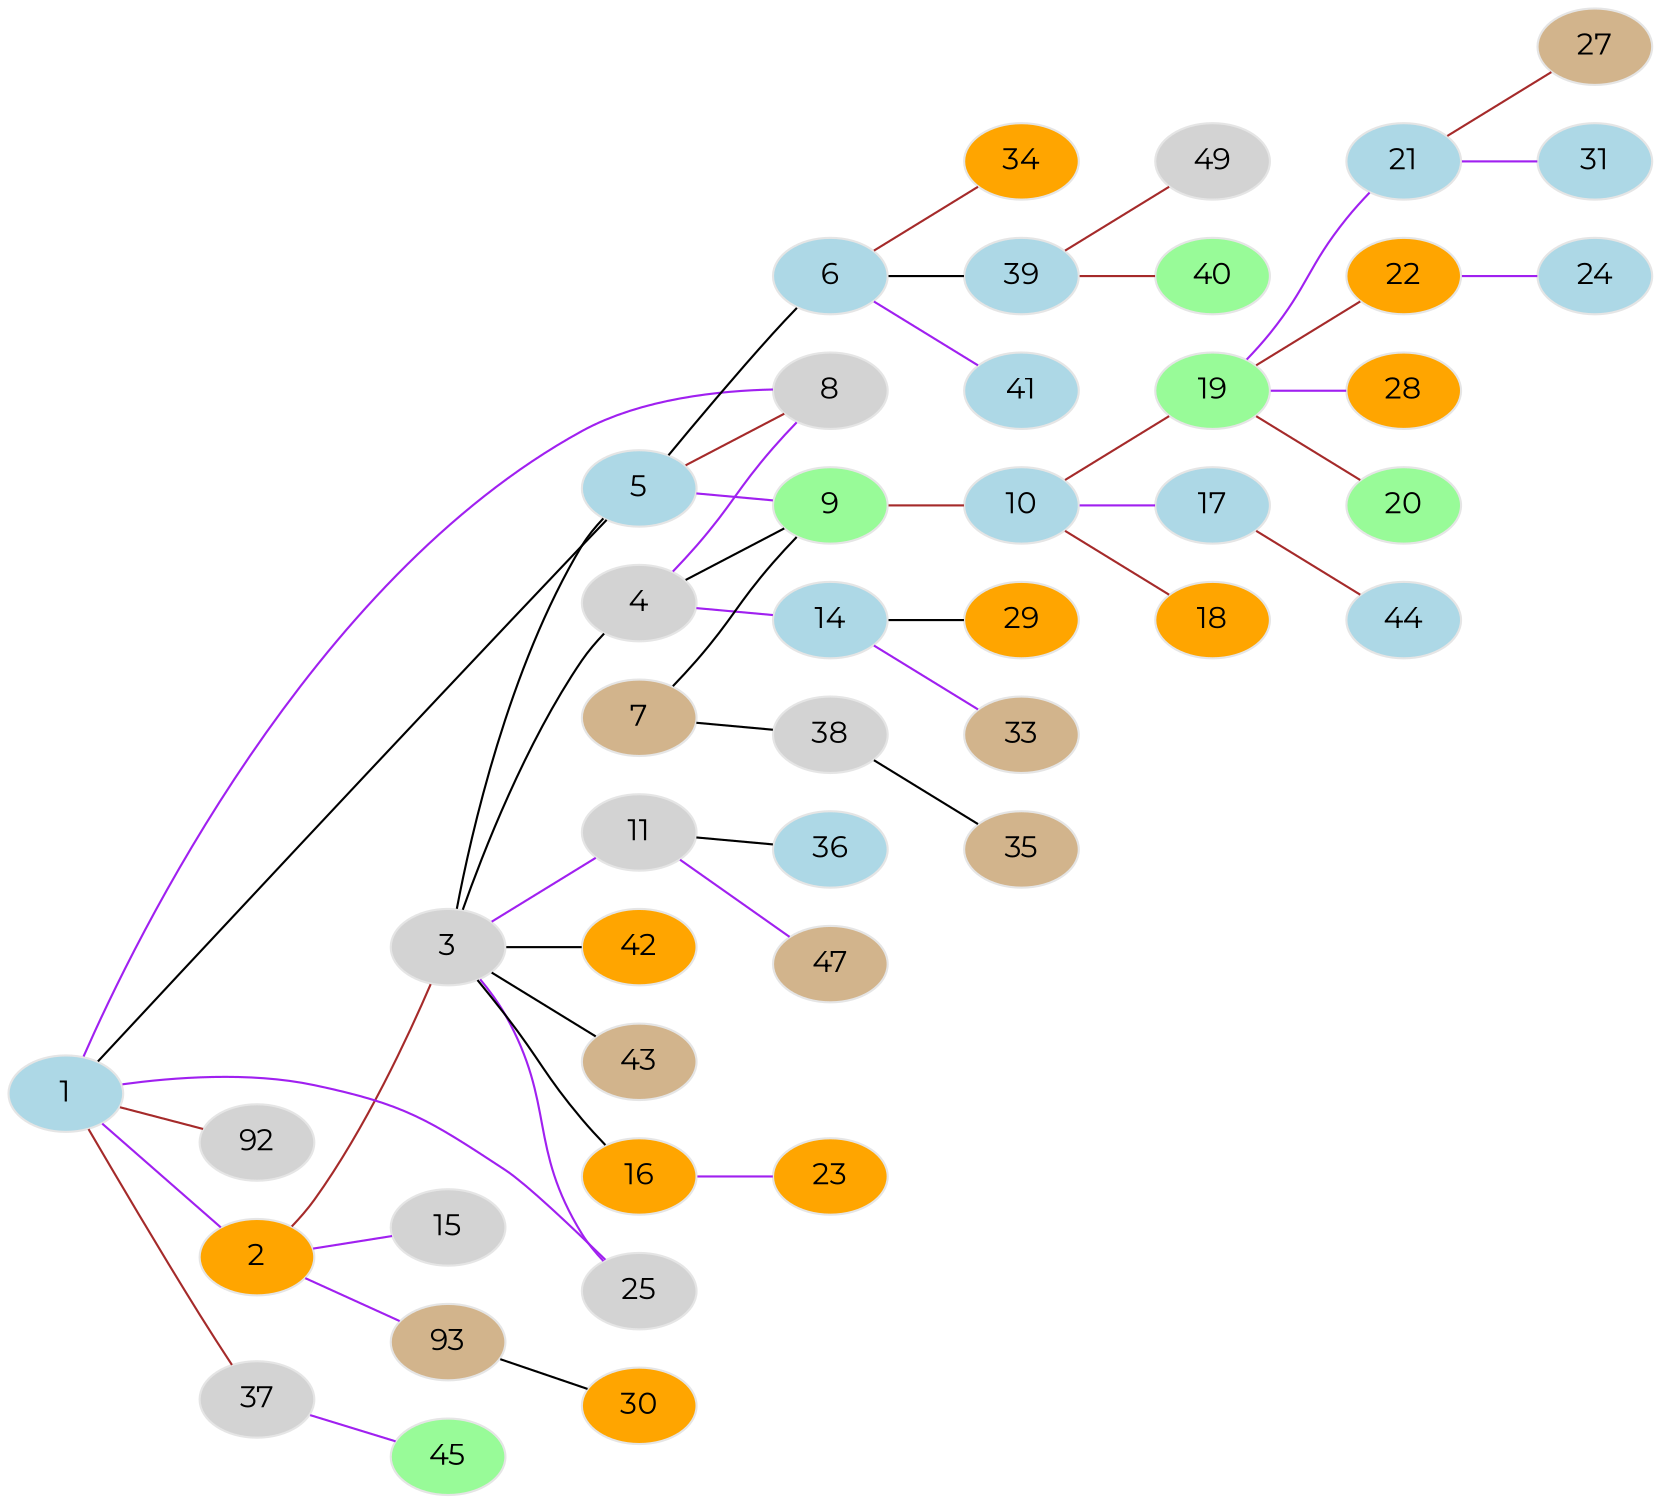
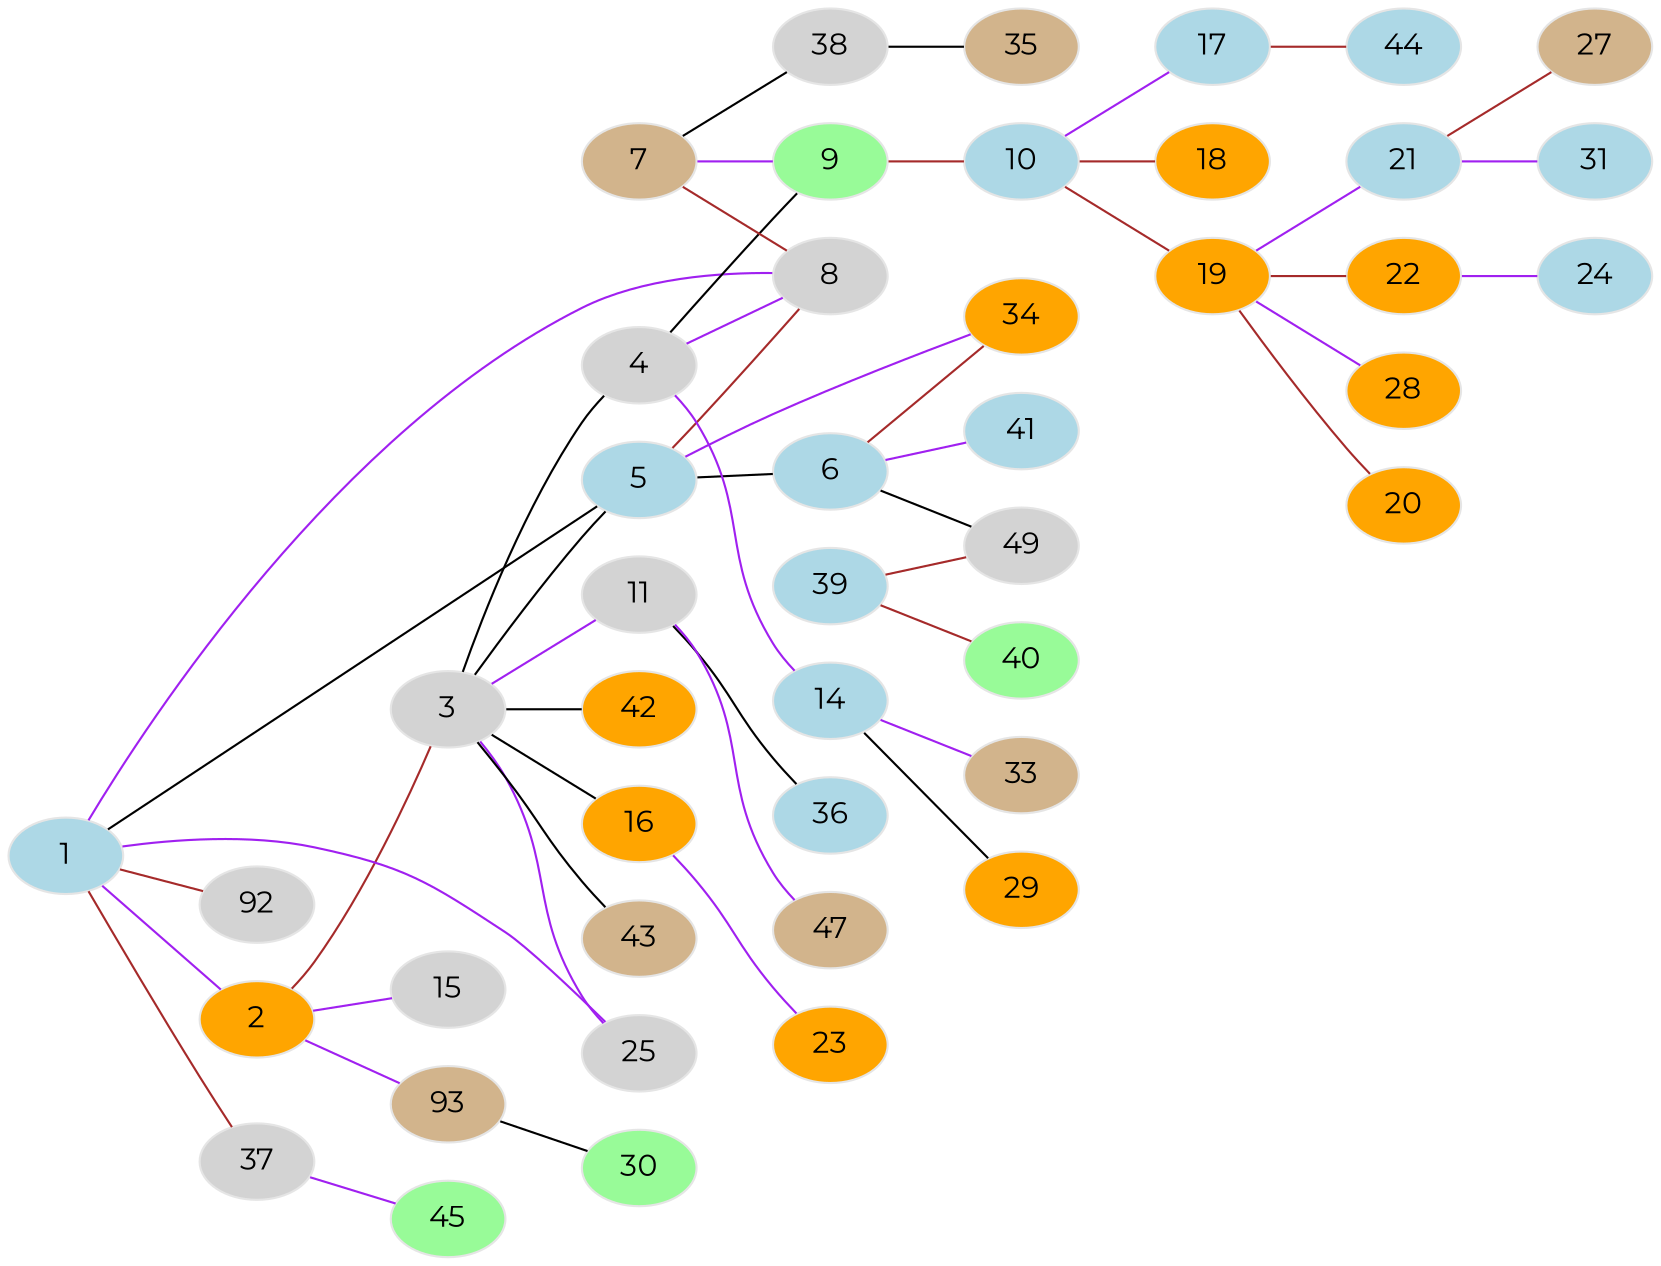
edge "7" -- "8": added
edge "6" -- "39": now "6" -- "49"
node "19": fillcolor palegreen -> orange
edge "5" -- "9": now "5" -- "34"
node "20": fillcolor palegreen -> orange
edge "9" -- "7": color black -> purple
node "30": fillcolor orange -> palegreen
